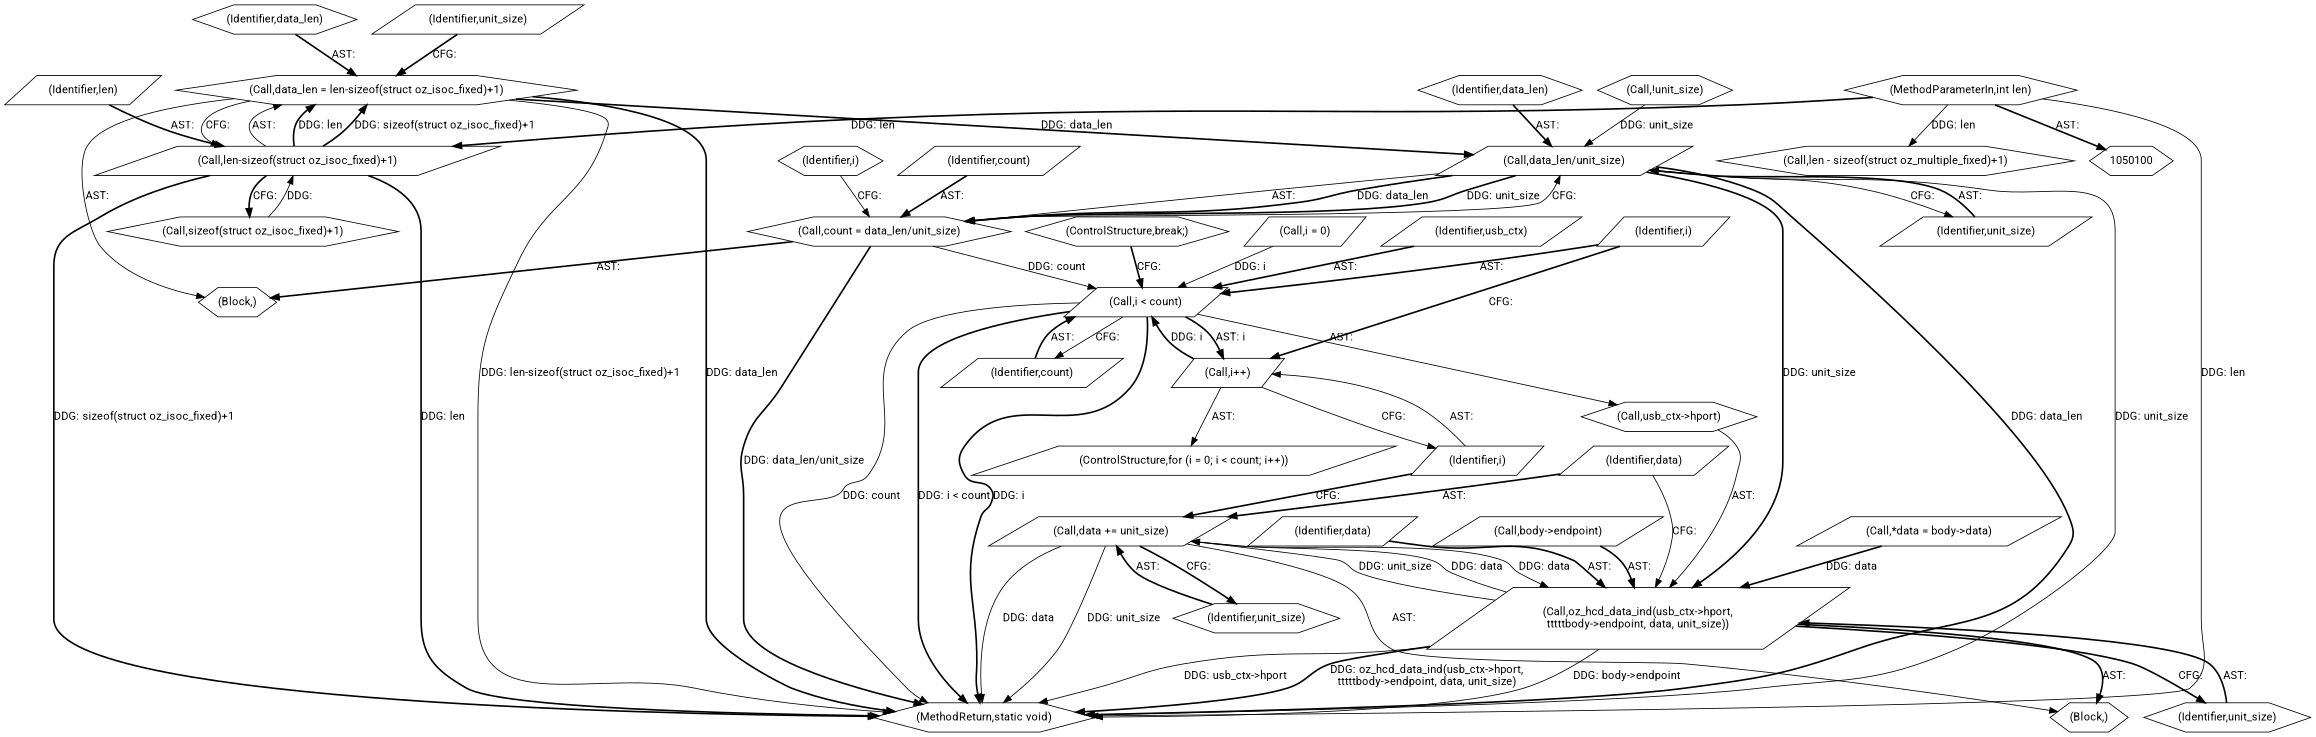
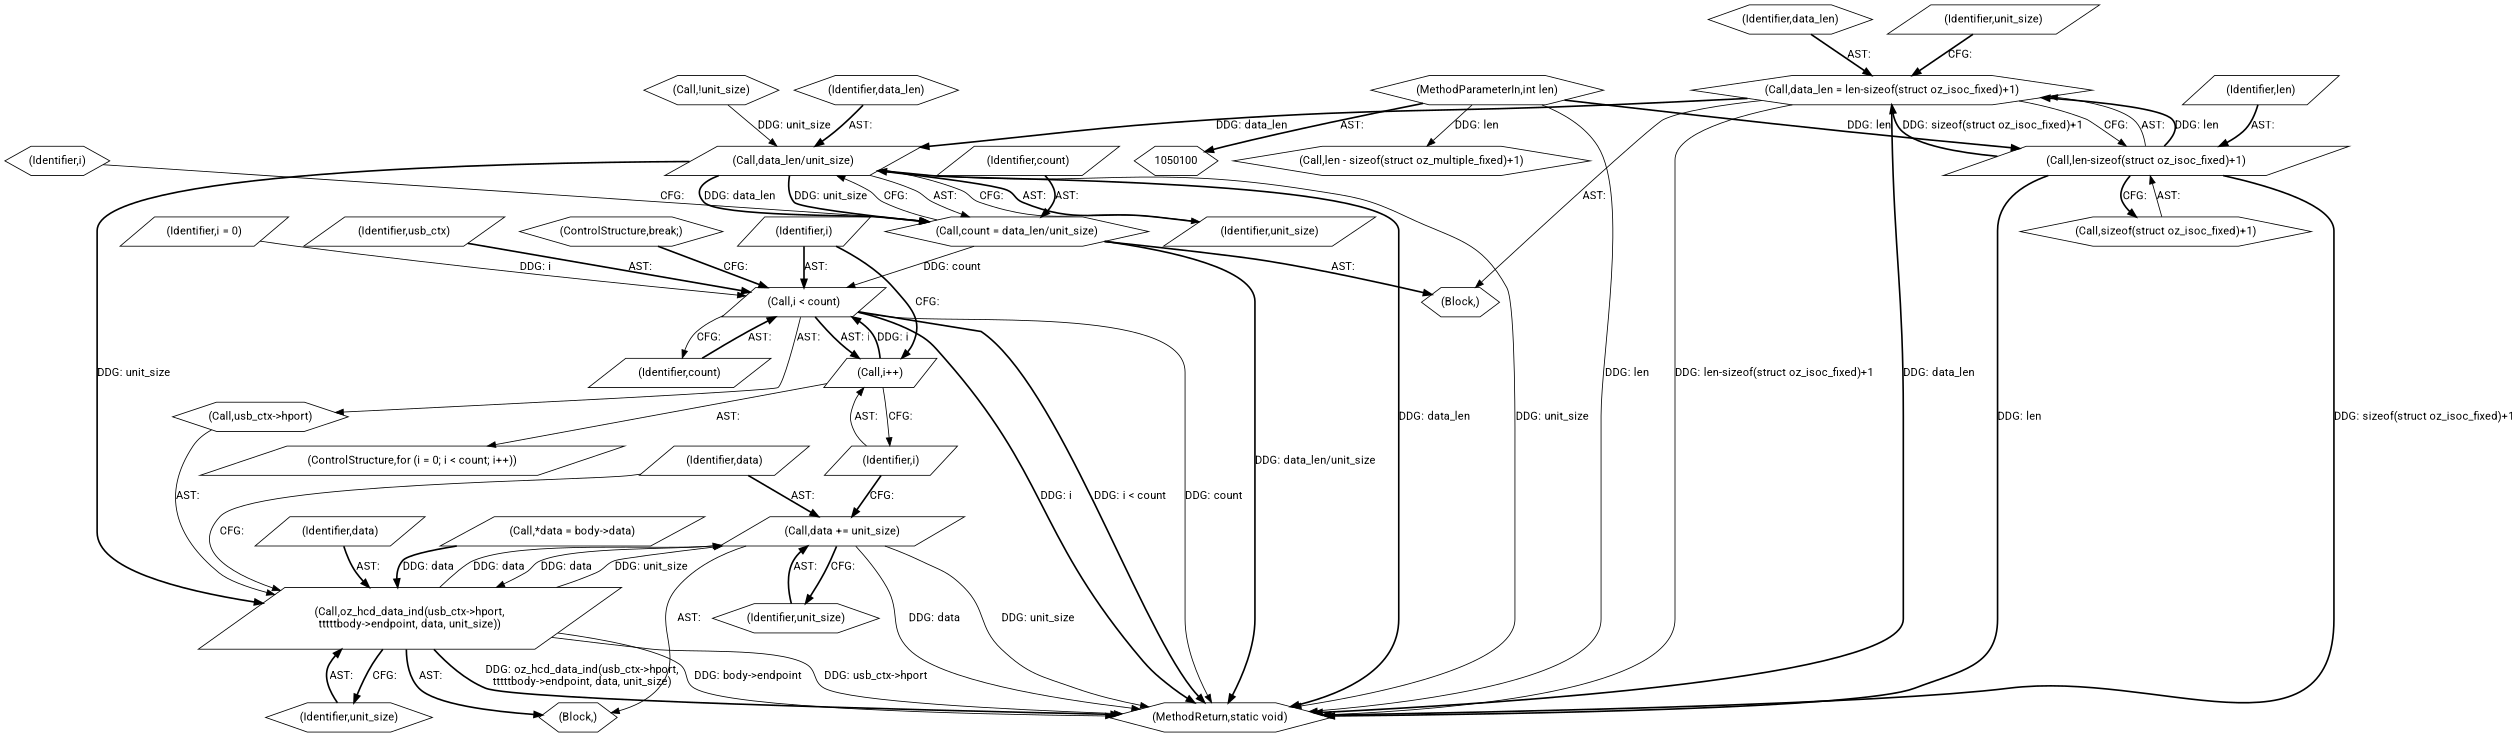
edge "(Call,sizeof(struct oz_isoc_fixed)+1)" -> "(Call,len-sizeof(struct oz_isoc_fixed)+1)": label "DDG: " -> "AST: "
node "(Call,i = 0)": label "(Call,i = 0)" -> "(Identifier,i = 0)"
node "(Call,body->endpoint)": removed
